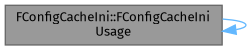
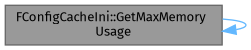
node "FConfigCacheIni::FConfigCacheIni Usage": label "FConfigCacheIni::FConfigCacheIni Usage" -> "FConfigCacheIni::GetMaxMemory Usage"
